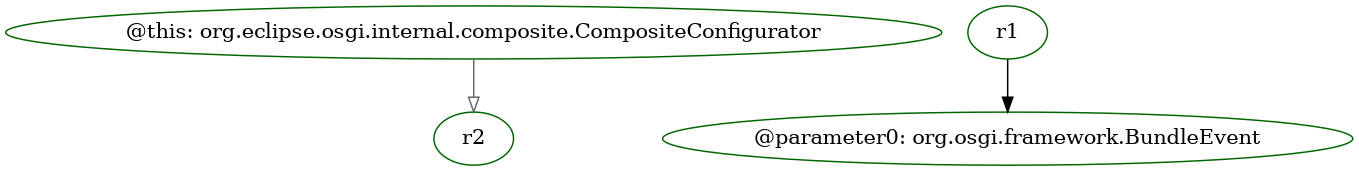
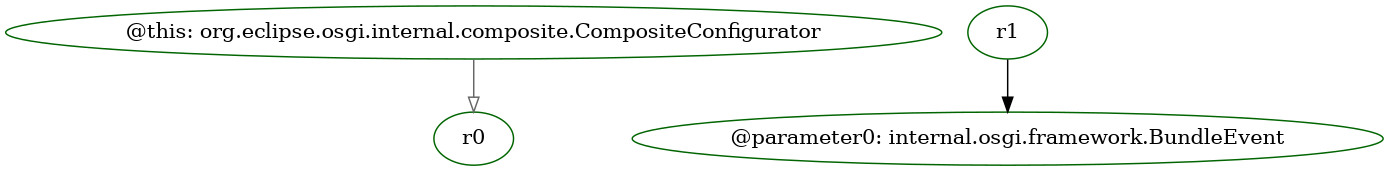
node "r2": label "r2" -> "r0"
node "@parameter0: org.osgi.framework.BundleEvent": label "@parameter0: org.osgi.framework.BundleEvent" -> "@parameter0: internal.osgi.framework.BundleEvent"
